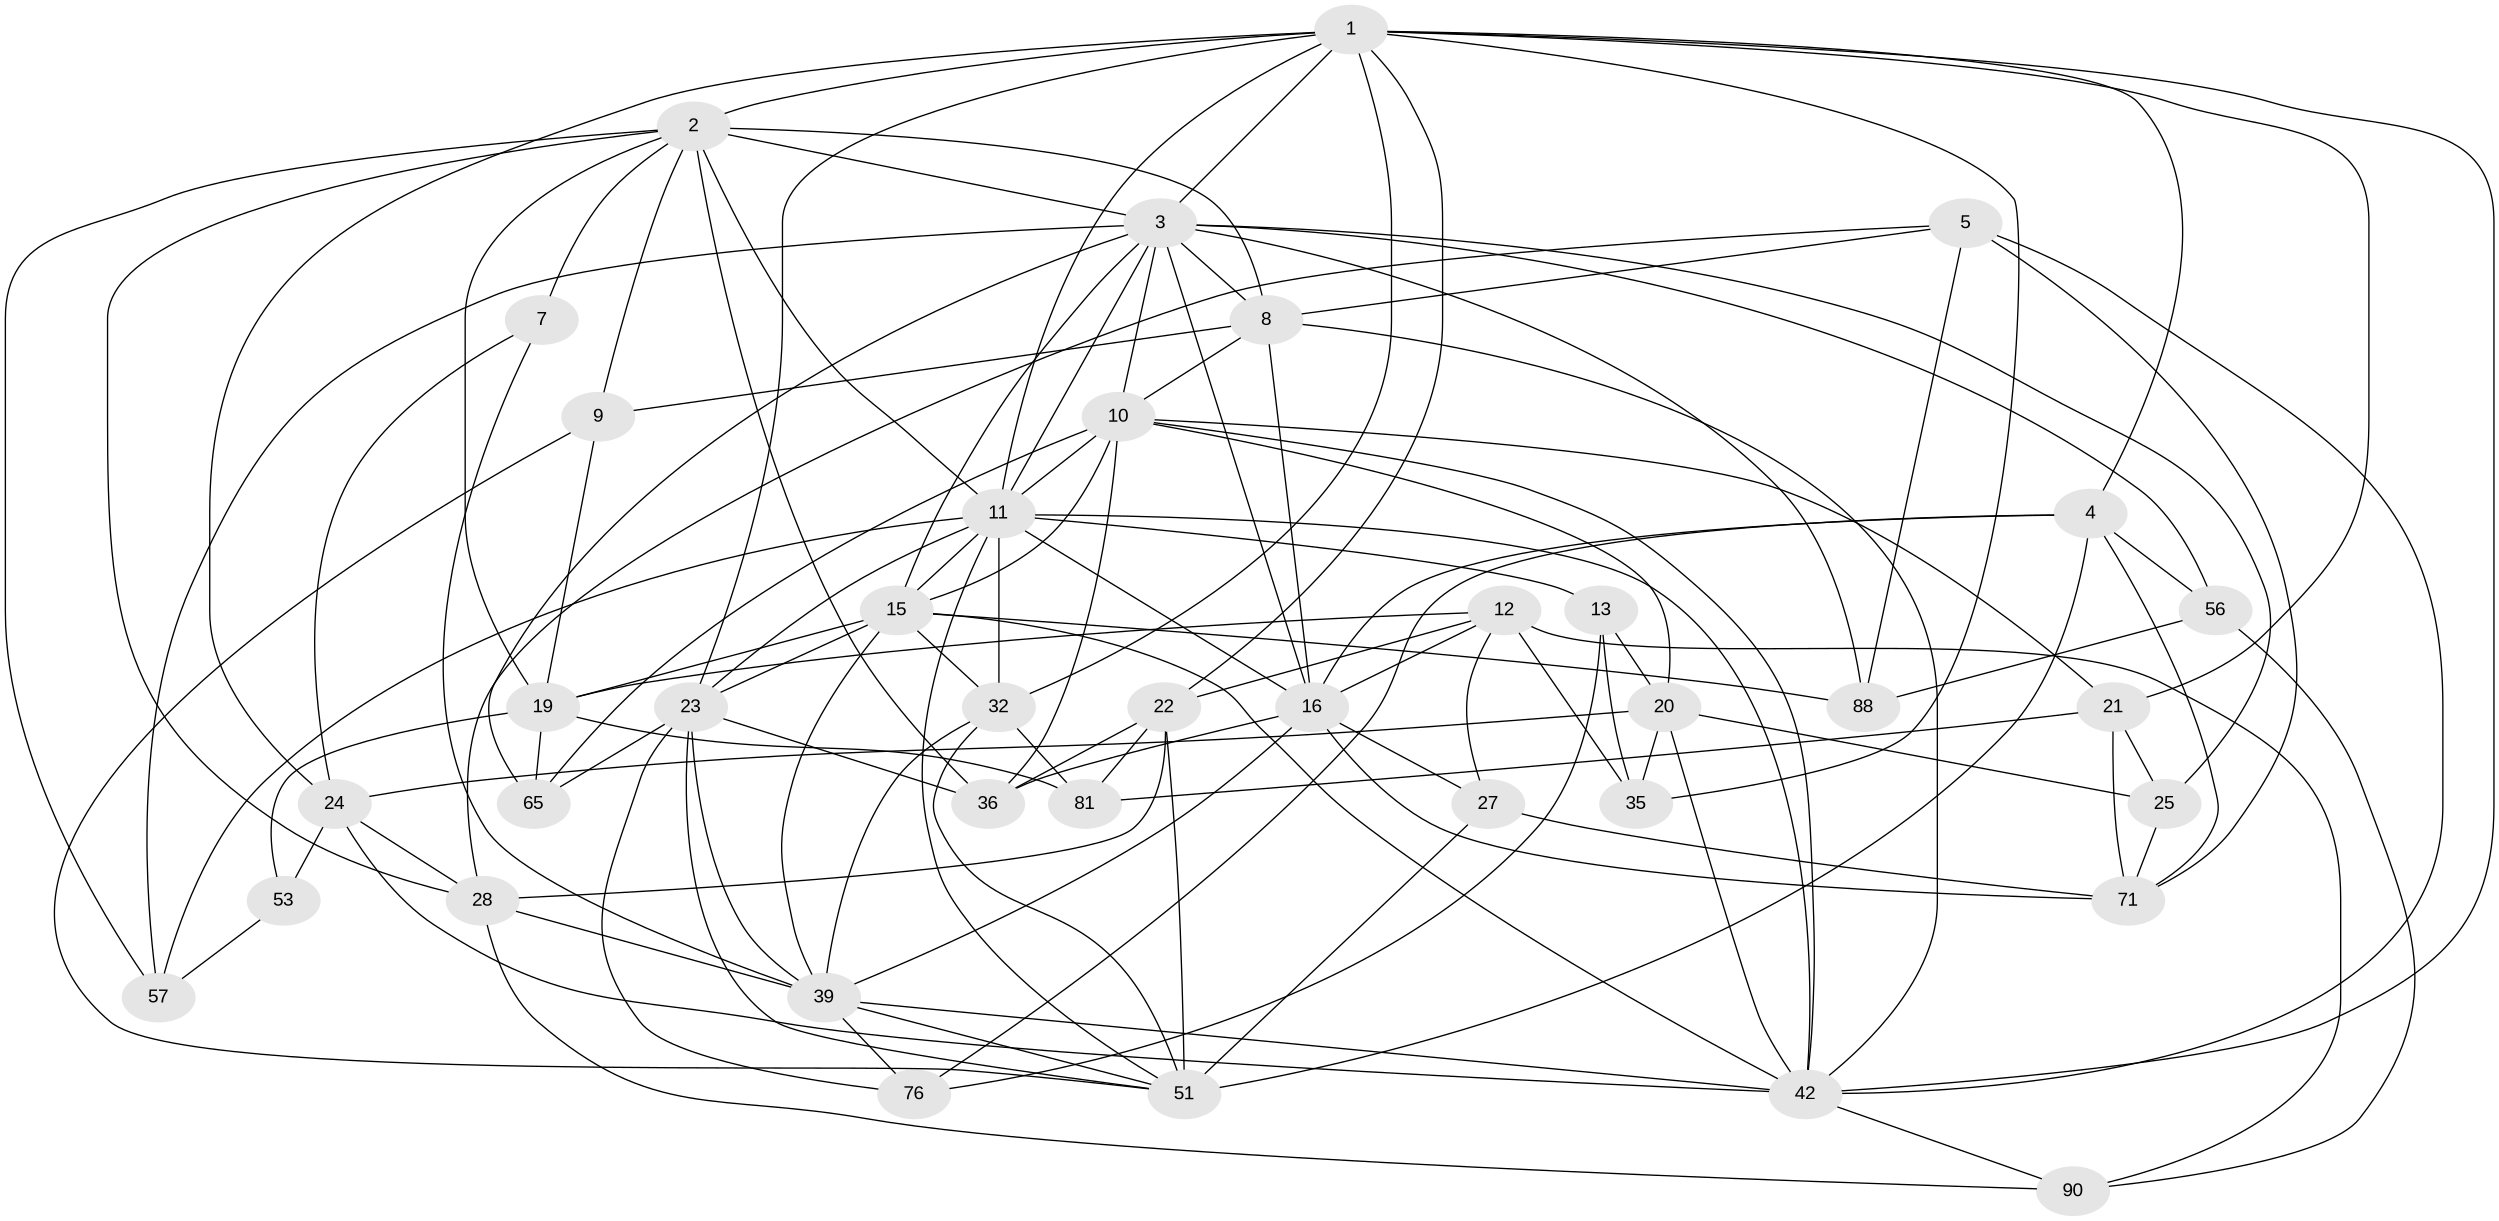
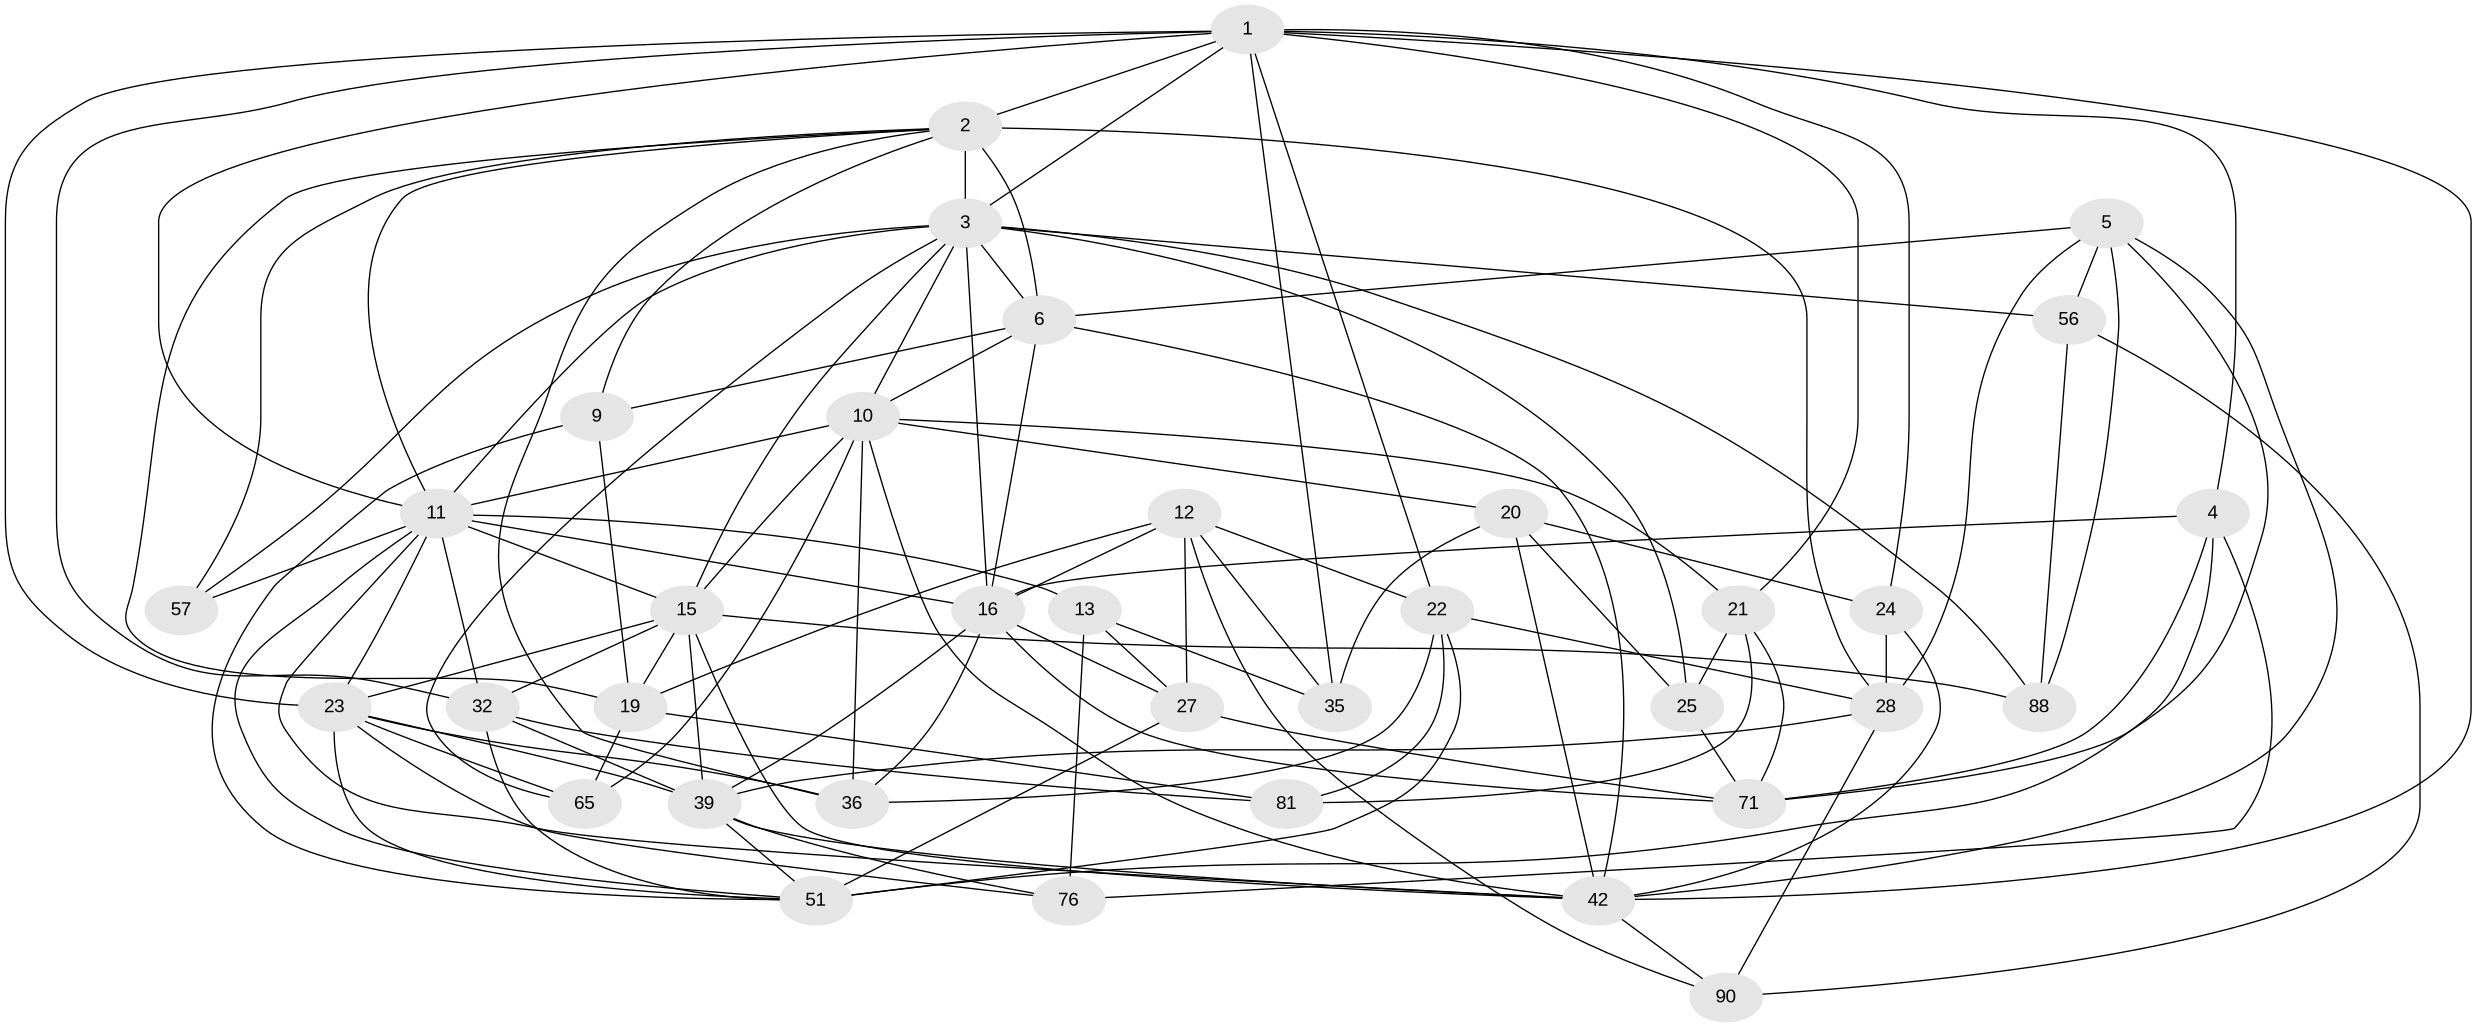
node "7": removed
node "8": label "8" -> "6"
edge "4" -- "56": now "5" -- "56"
edge "13" -- "20": now "13" -- "27"
node "53": removed
